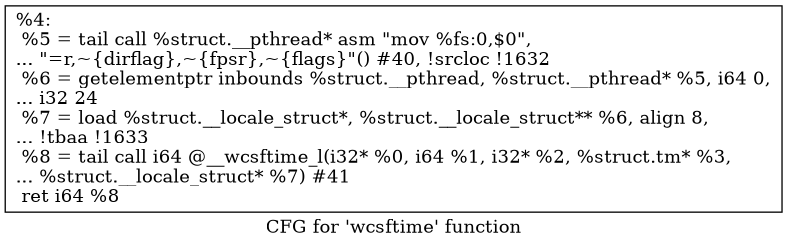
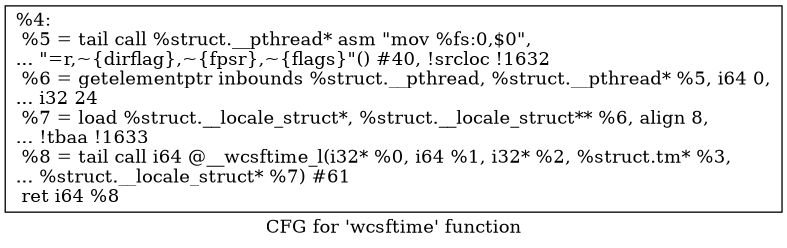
node "%4:": text "... %struct.__locale_struct* %7) #41" -> "... %struct.__locale_struct* %7) #61"
